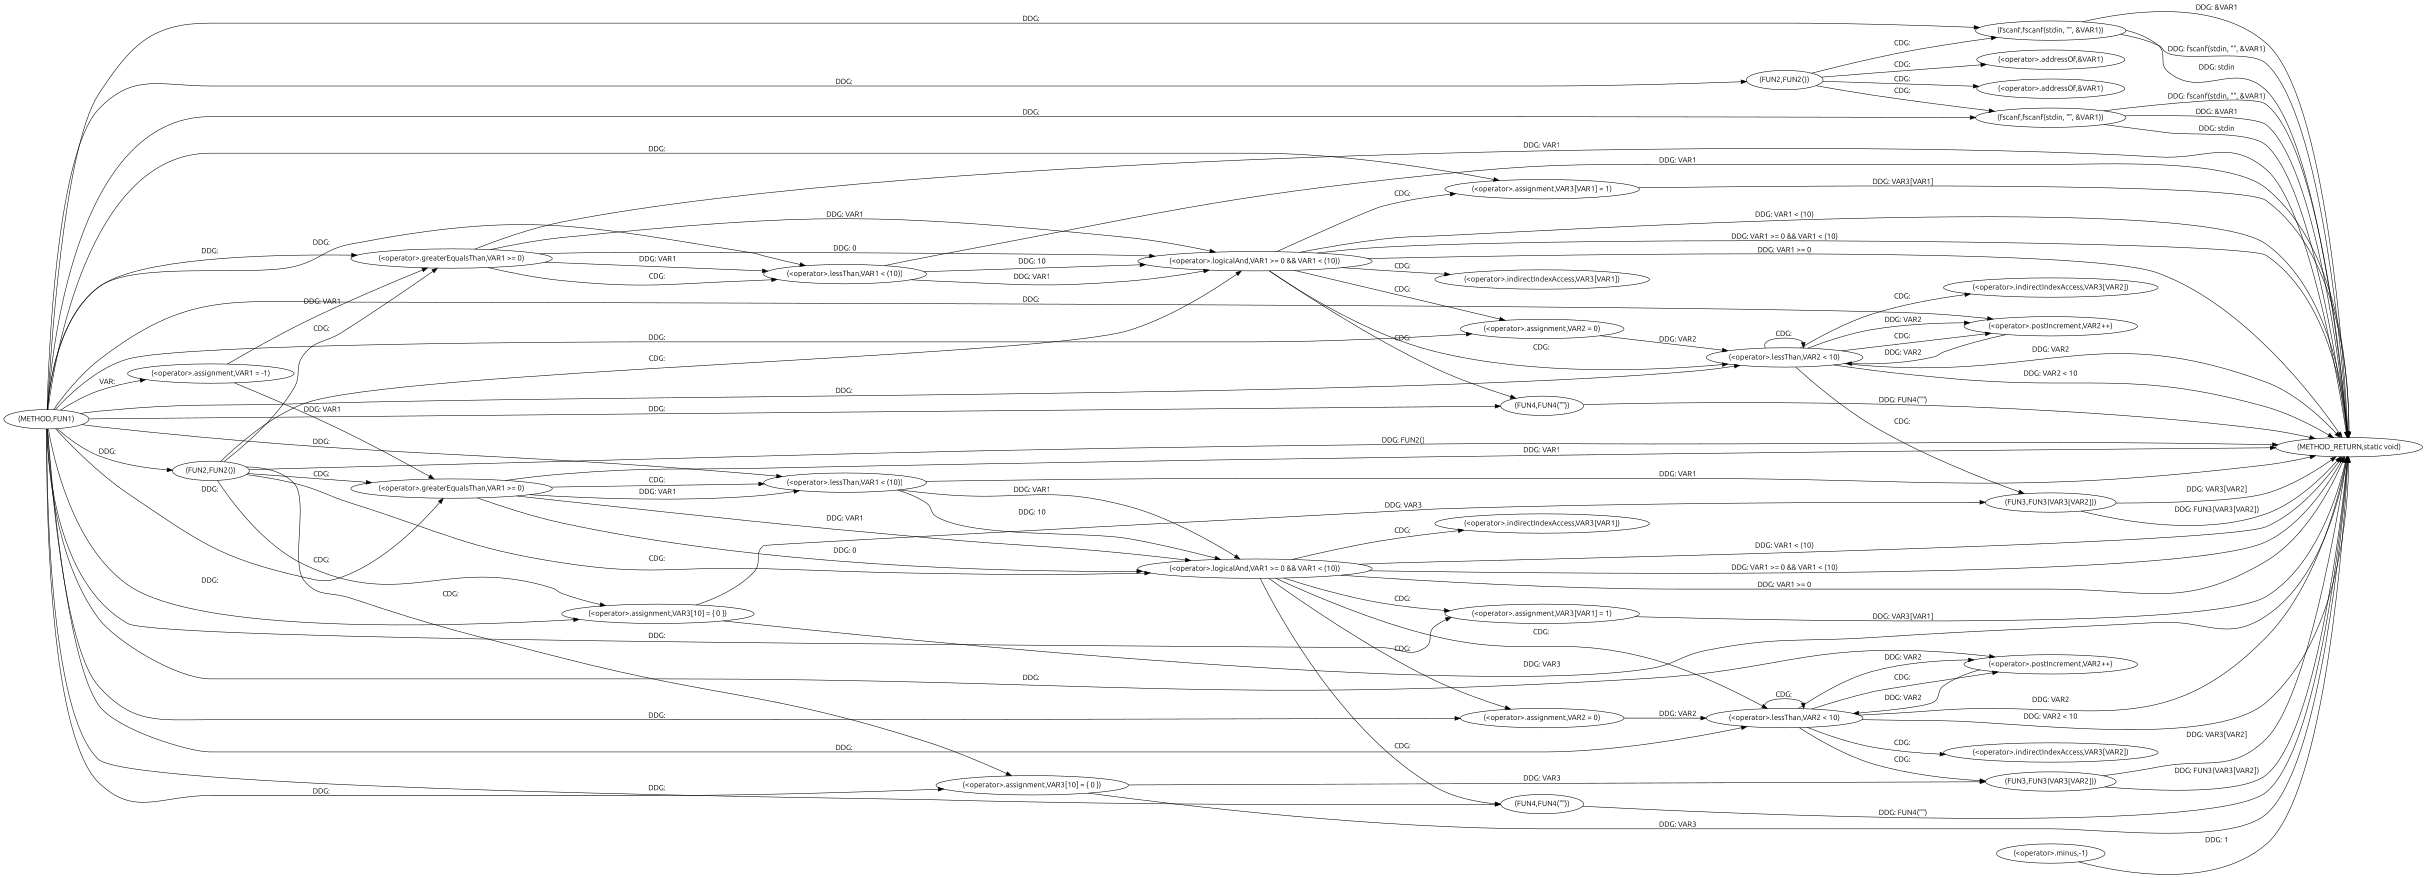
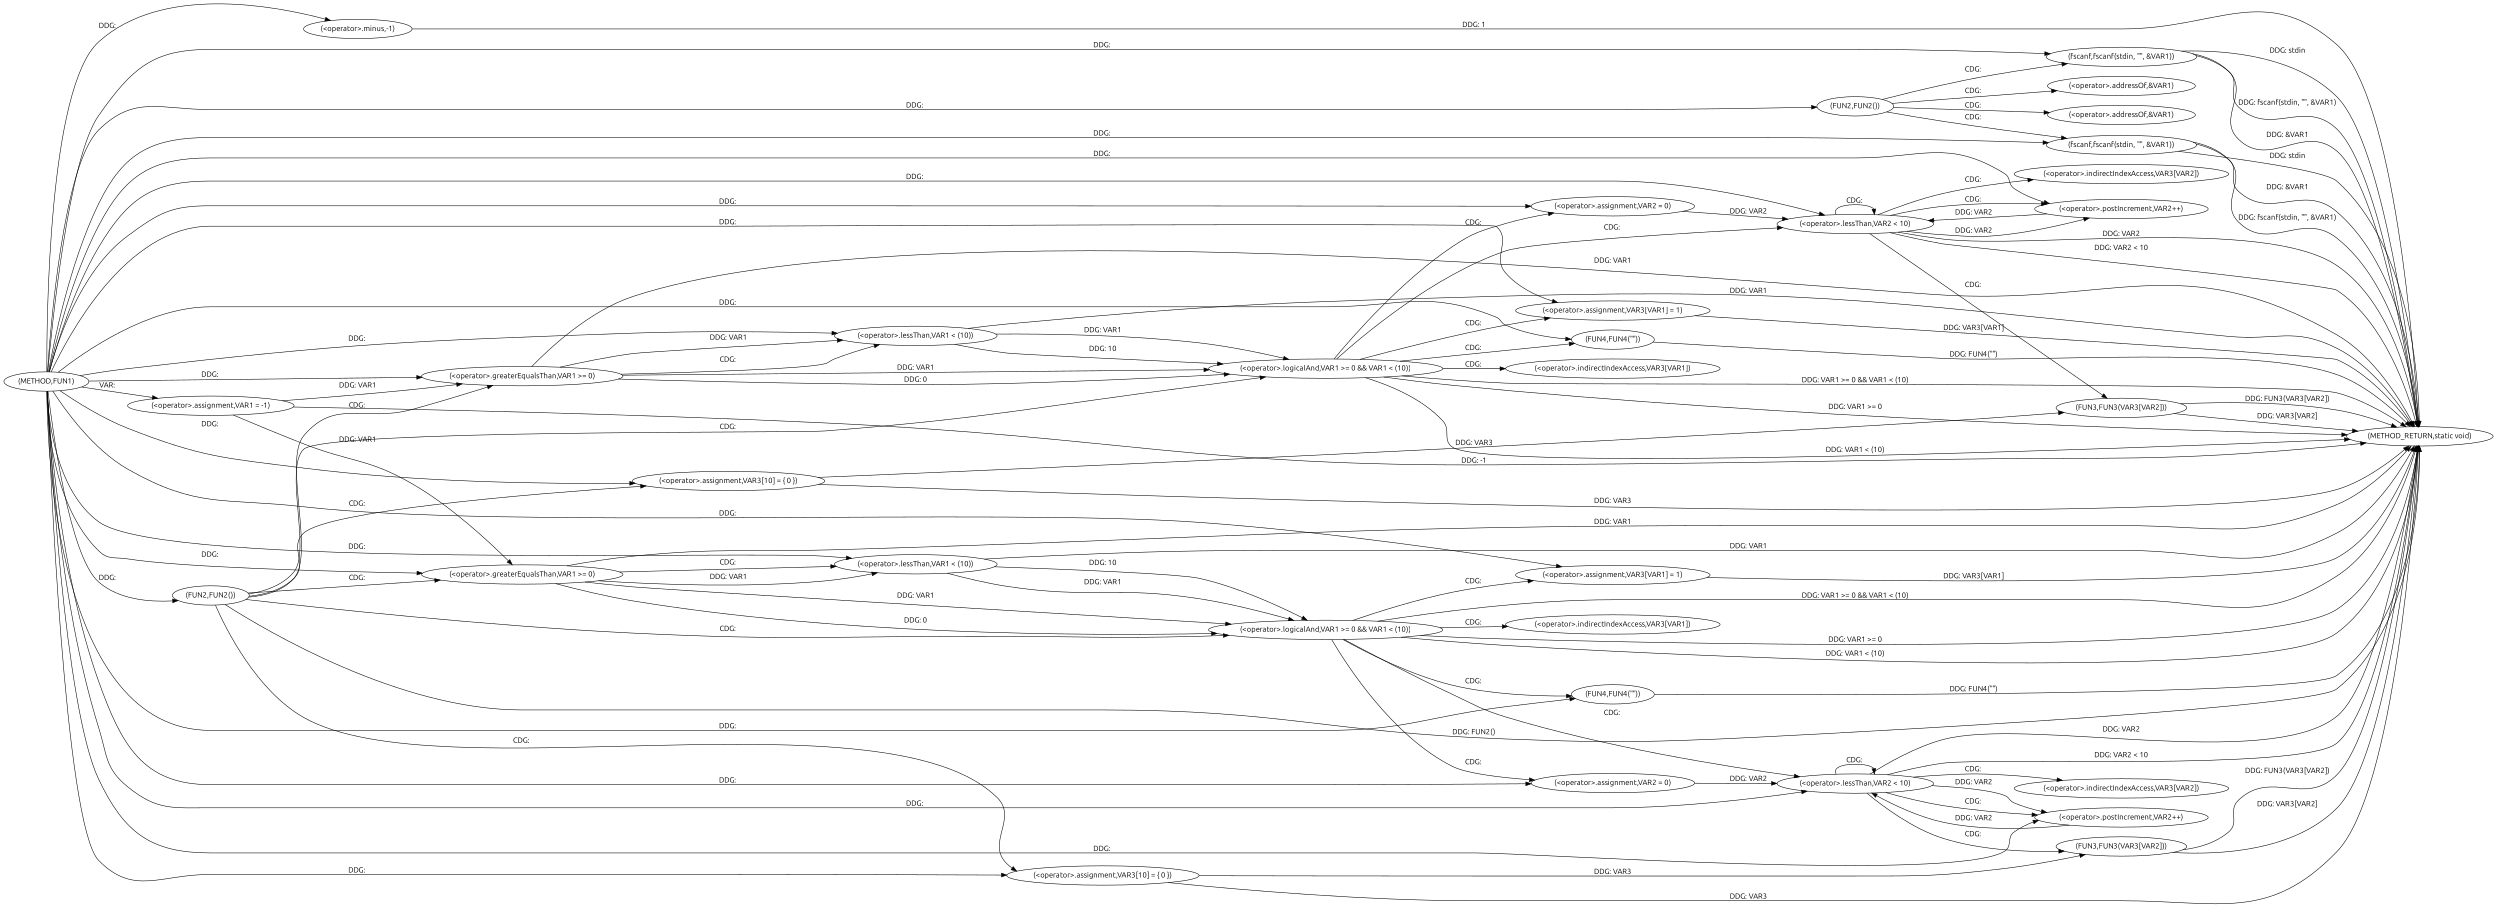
edge "(METHOD,FUN1)" -> "(<operator>.minus,-1)": added, label "DDG:"
edge "(<operator>.assignment,VAR1 = -1)" -> "(METHOD_RETURN,static void)": added, label "DDG: -1"
